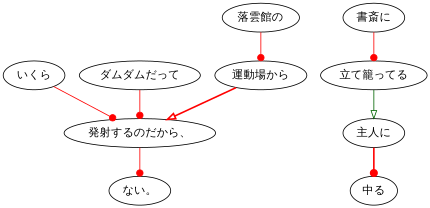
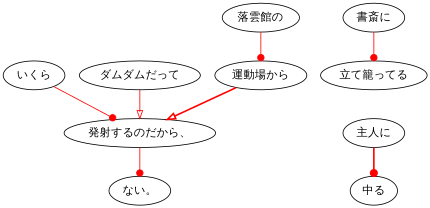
edge "立て籠ってる" -> "主人に": removed
edge "ダムダムだって" -> "発射するのだから、": arrowhead dot -> onormal
